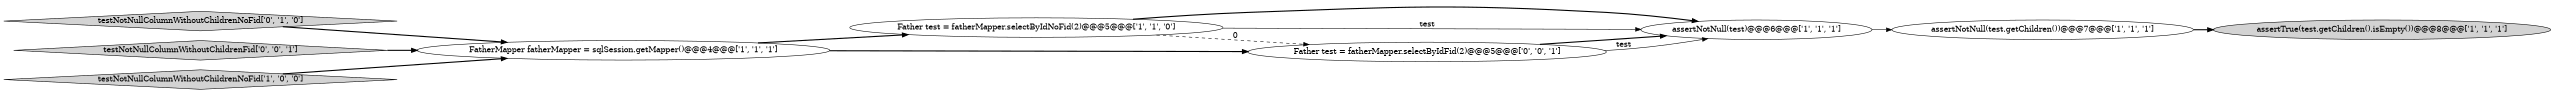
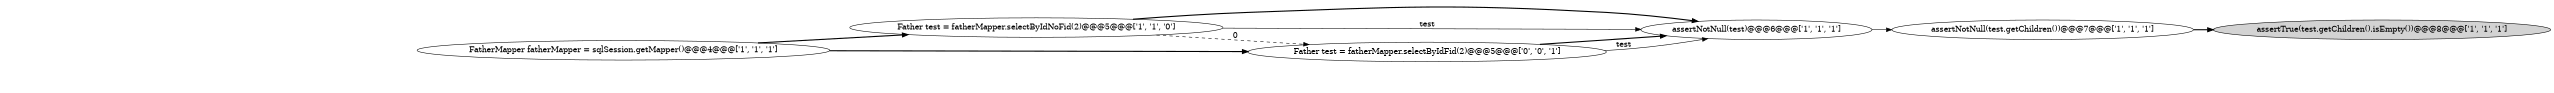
node "testNotNullColumnWithoutChildrenNoFid['0', '1', '0']": removed
node "testNotNullColumnWithoutChildrenFid['0', '0', '1']": removed
node "testNotNullColumnWithoutChildrenNoFid['1', '0', '0']": removed
